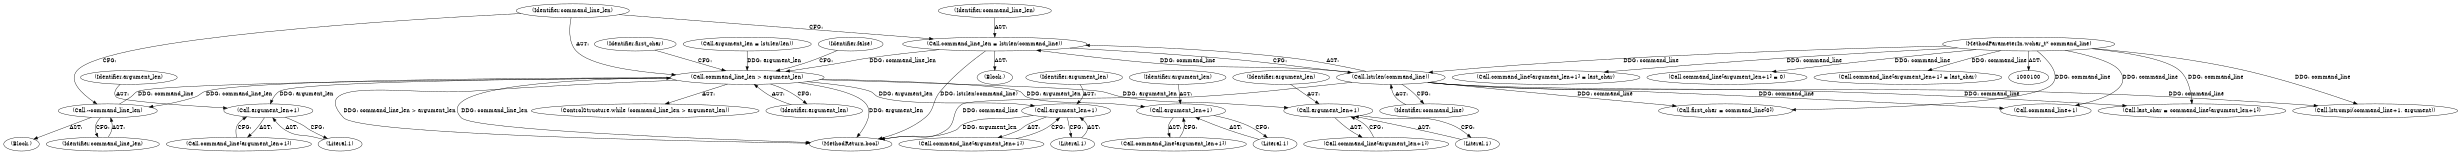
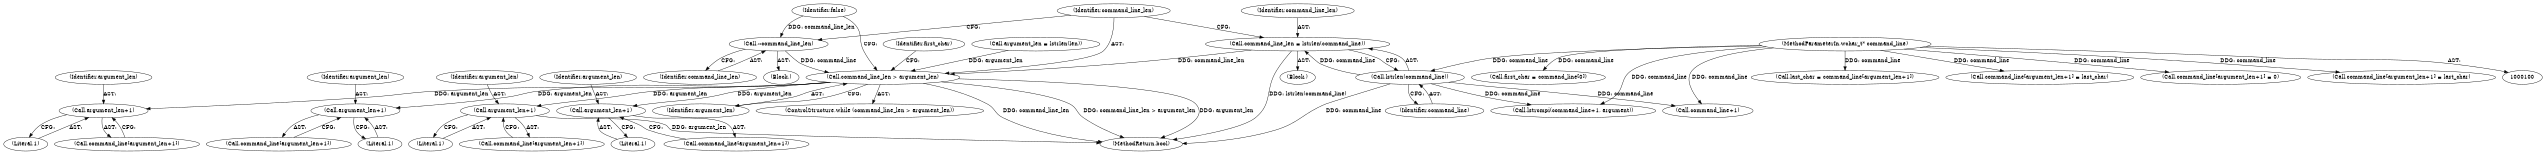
edge "(Call,command_line_len > argument_len)" -> "(Call,--command_line_len)": now "(Identifier,false)" -> "(Call,--command_line_len)"
edge "(Call,lstrlen(command_line))" -> "(Call,last_char = command_line[argument_len+1])": removed, label "DDG: command_line"
edge "(Call,lstrlen(command_line))" -> "(Call,first_char = command_line[0])": removed, label "DDG: command_line"
